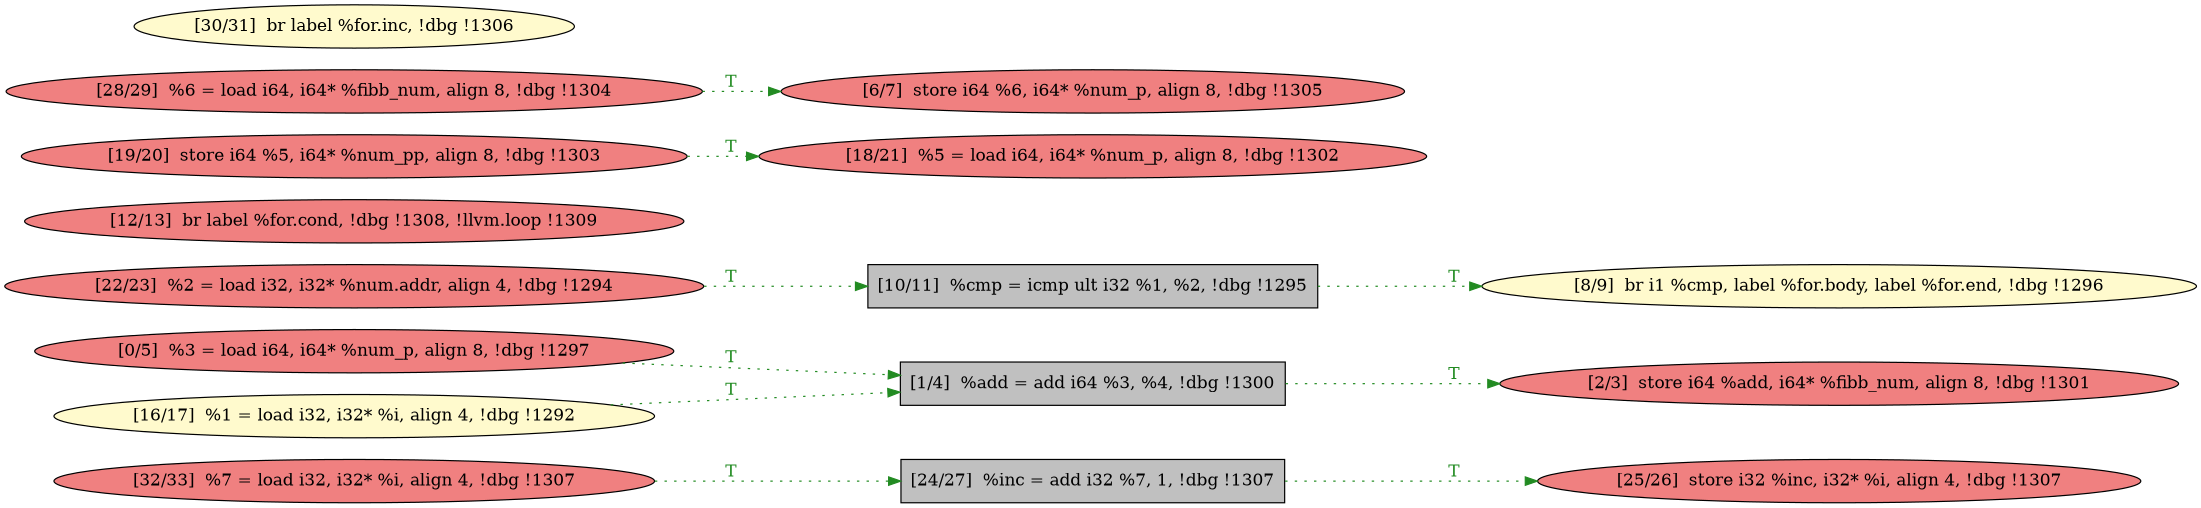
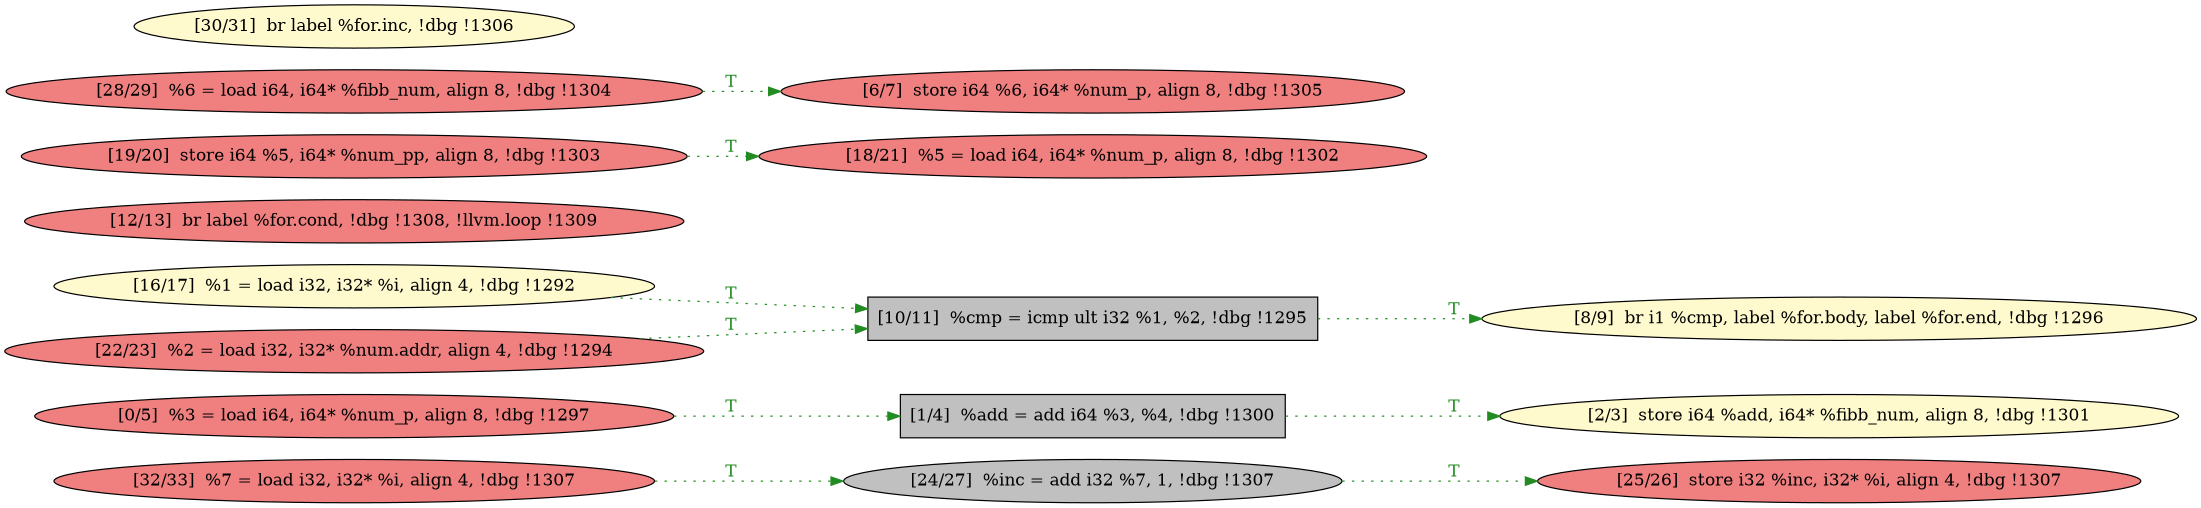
node "[2/3]  store i64 %add, i64* %fibb_num, align 8, !dbg !1301": fillcolor lightcoral -> lemonchiffon
edge "[16/17]  %1 = load i32, i32* %i, align 4, !dbg !1292" -> "[1/4]  %add = add i64 %3, %4, !dbg !1300": now "[16/17]  %1 = load i32, i32* %i, align 4, !dbg !1292" -> "[10/11]  %cmp = icmp ult i32 %1, %2, !dbg !1295"
node "[24/27]  %inc = add i32 %7, 1, !dbg !1307": shape box -> ellipse
